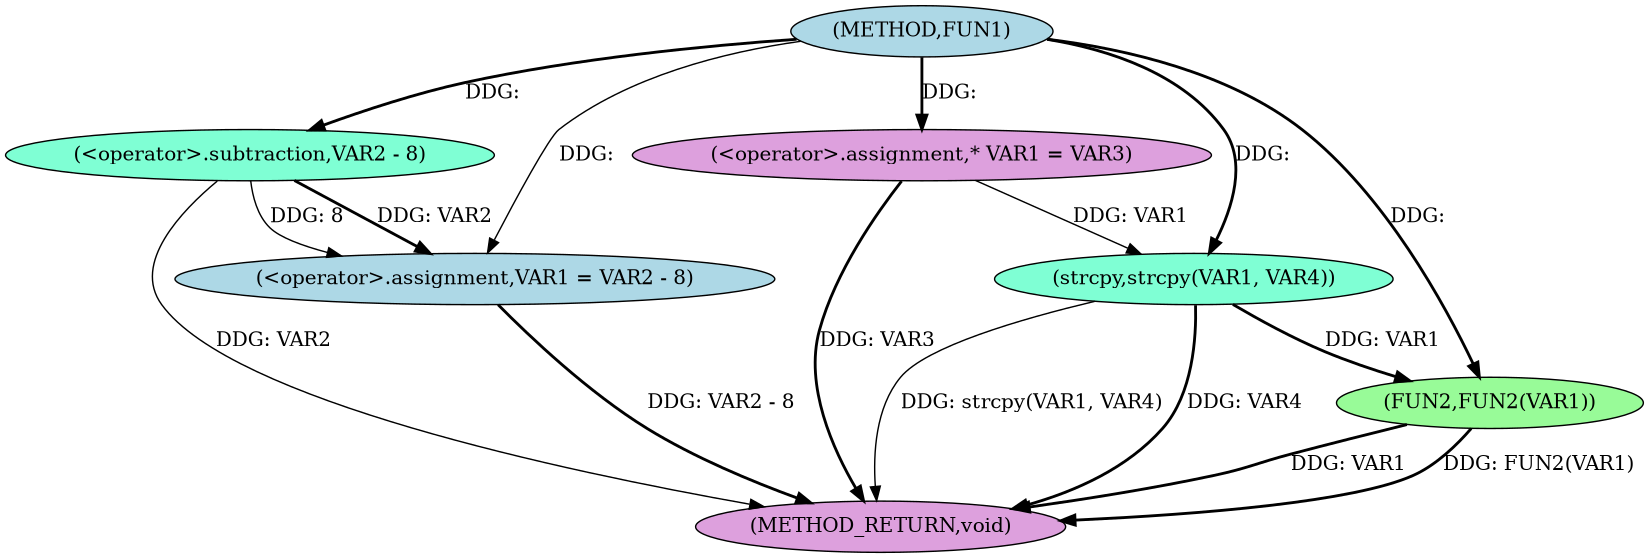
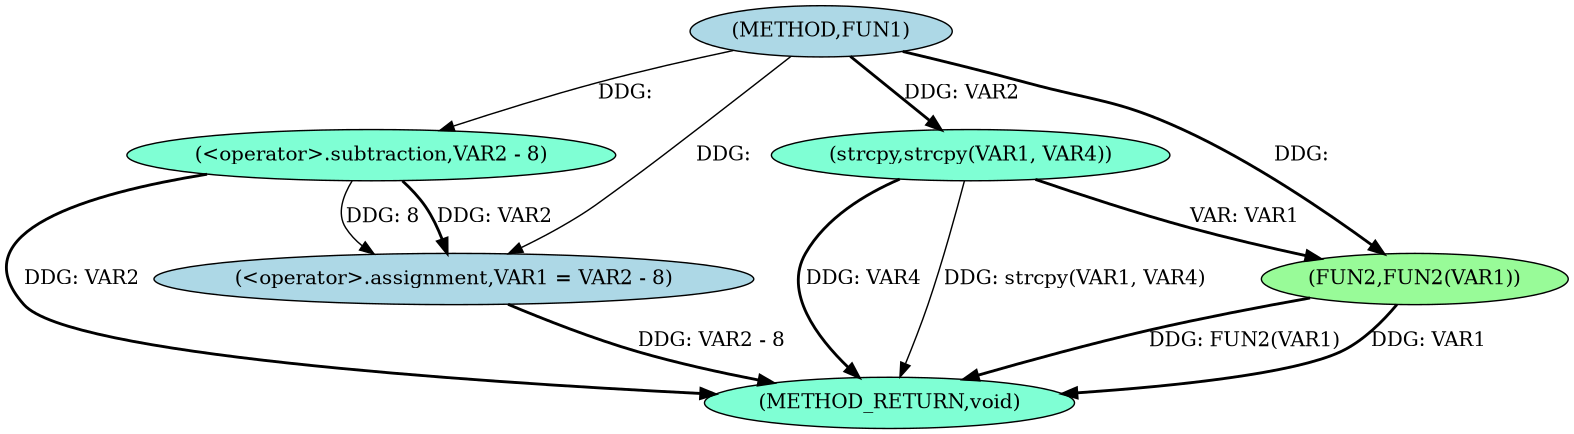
edge "(METHOD,FUN1)" -> "(<operator>.subtraction,VAR2 - 8)": style bold -> solid
node "(<operator>.assignment,* VAR1 = VAR3)": removed
edge "(METHOD,FUN1)" -> "(strcpy,strcpy(VAR1, VAR4))": label "DDG: " -> "DDG: VAR2"
edge "(strcpy,strcpy(VAR1, VAR4))" -> "(FUN2,FUN2(VAR1))": label "DDG: VAR1" -> "VAR: VAR1"
edge "(<operator>.subtraction,VAR2 - 8)" -> "(METHOD_RETURN,void)": style solid -> bold
node "(METHOD_RETURN,void)": fillcolor plum -> aquamarine
